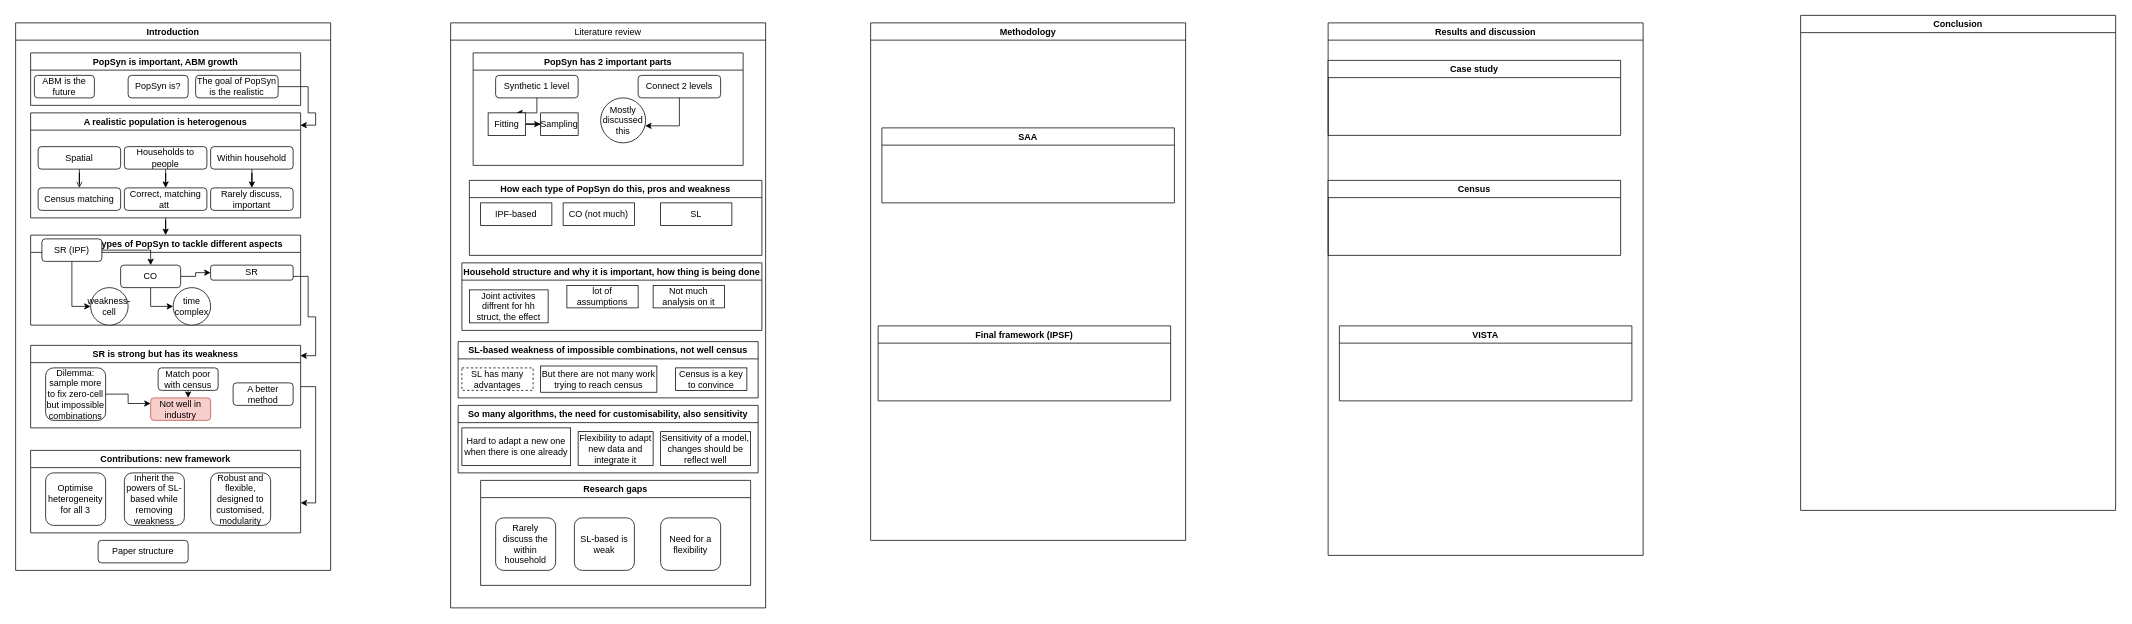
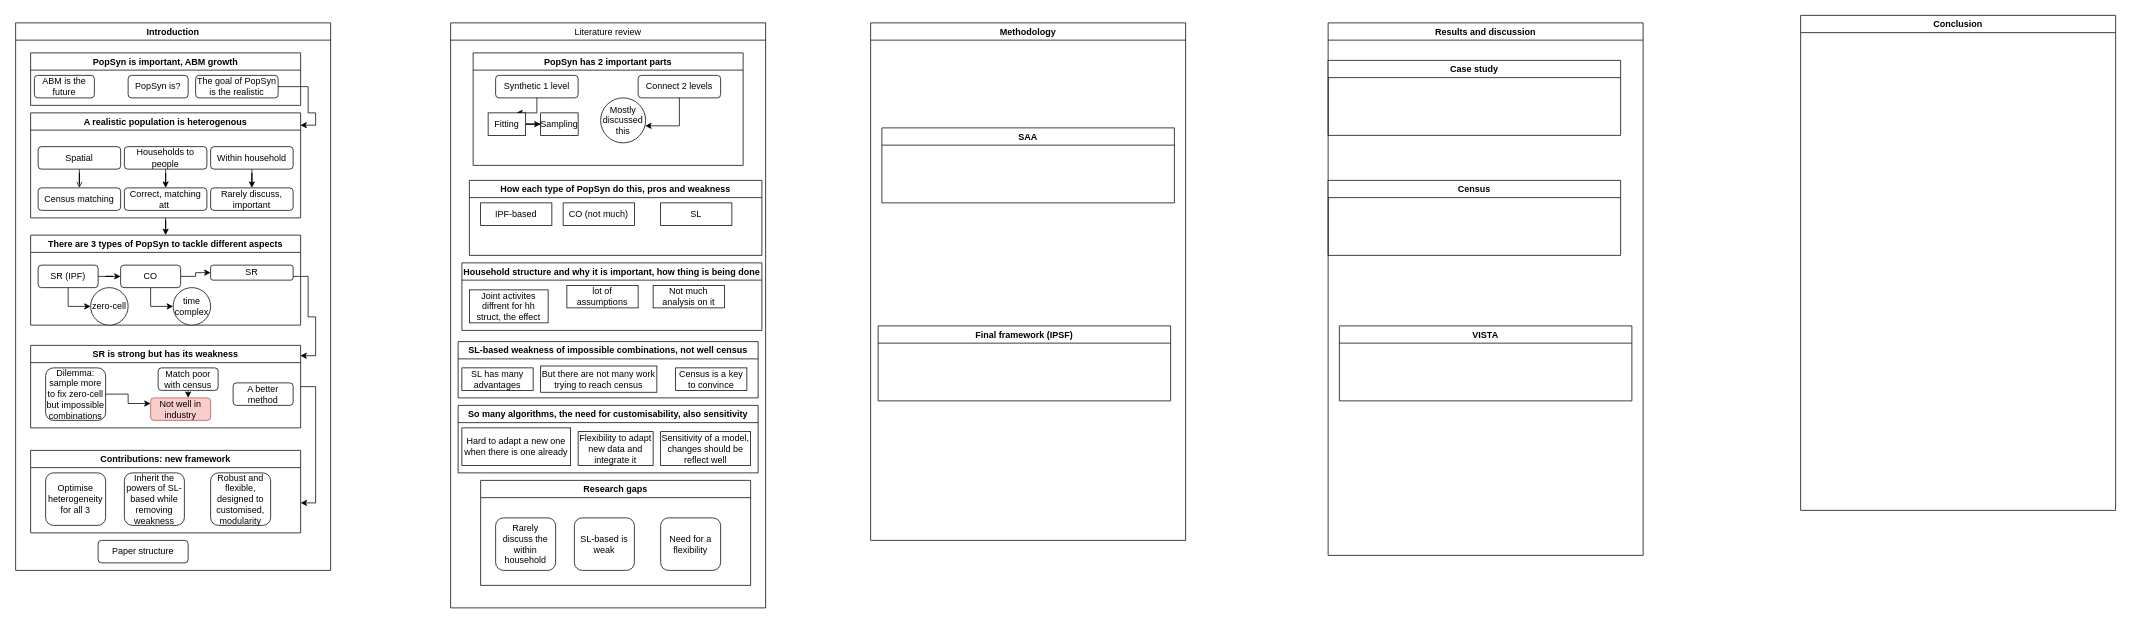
node "SR (IPF)": moved (72, 250) -> (68, 276)
node "weakness-cell": label "weakness-cell" -> "zero-cell"
node "SL has many advantages": style dashed -> solid
